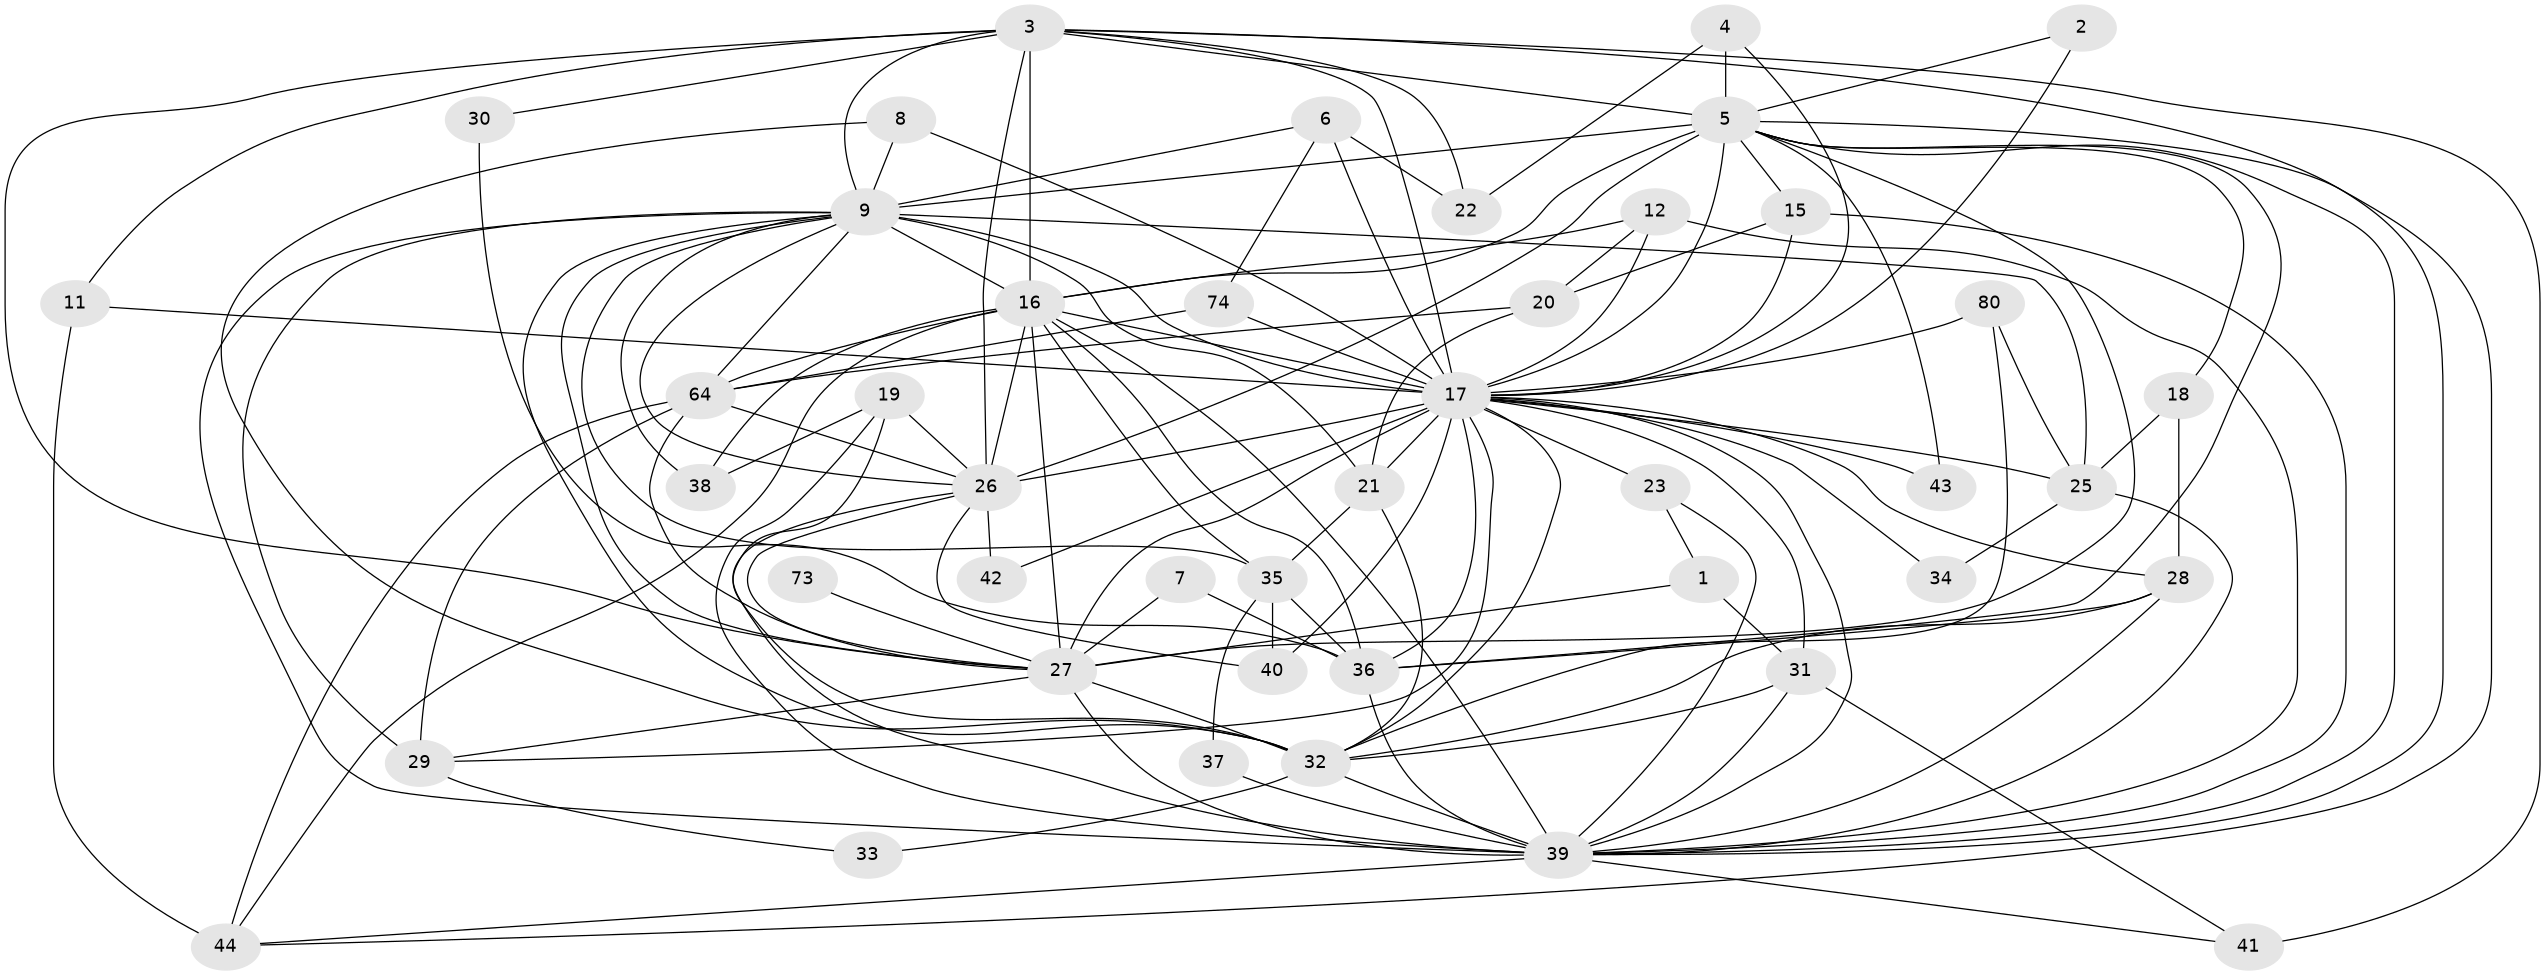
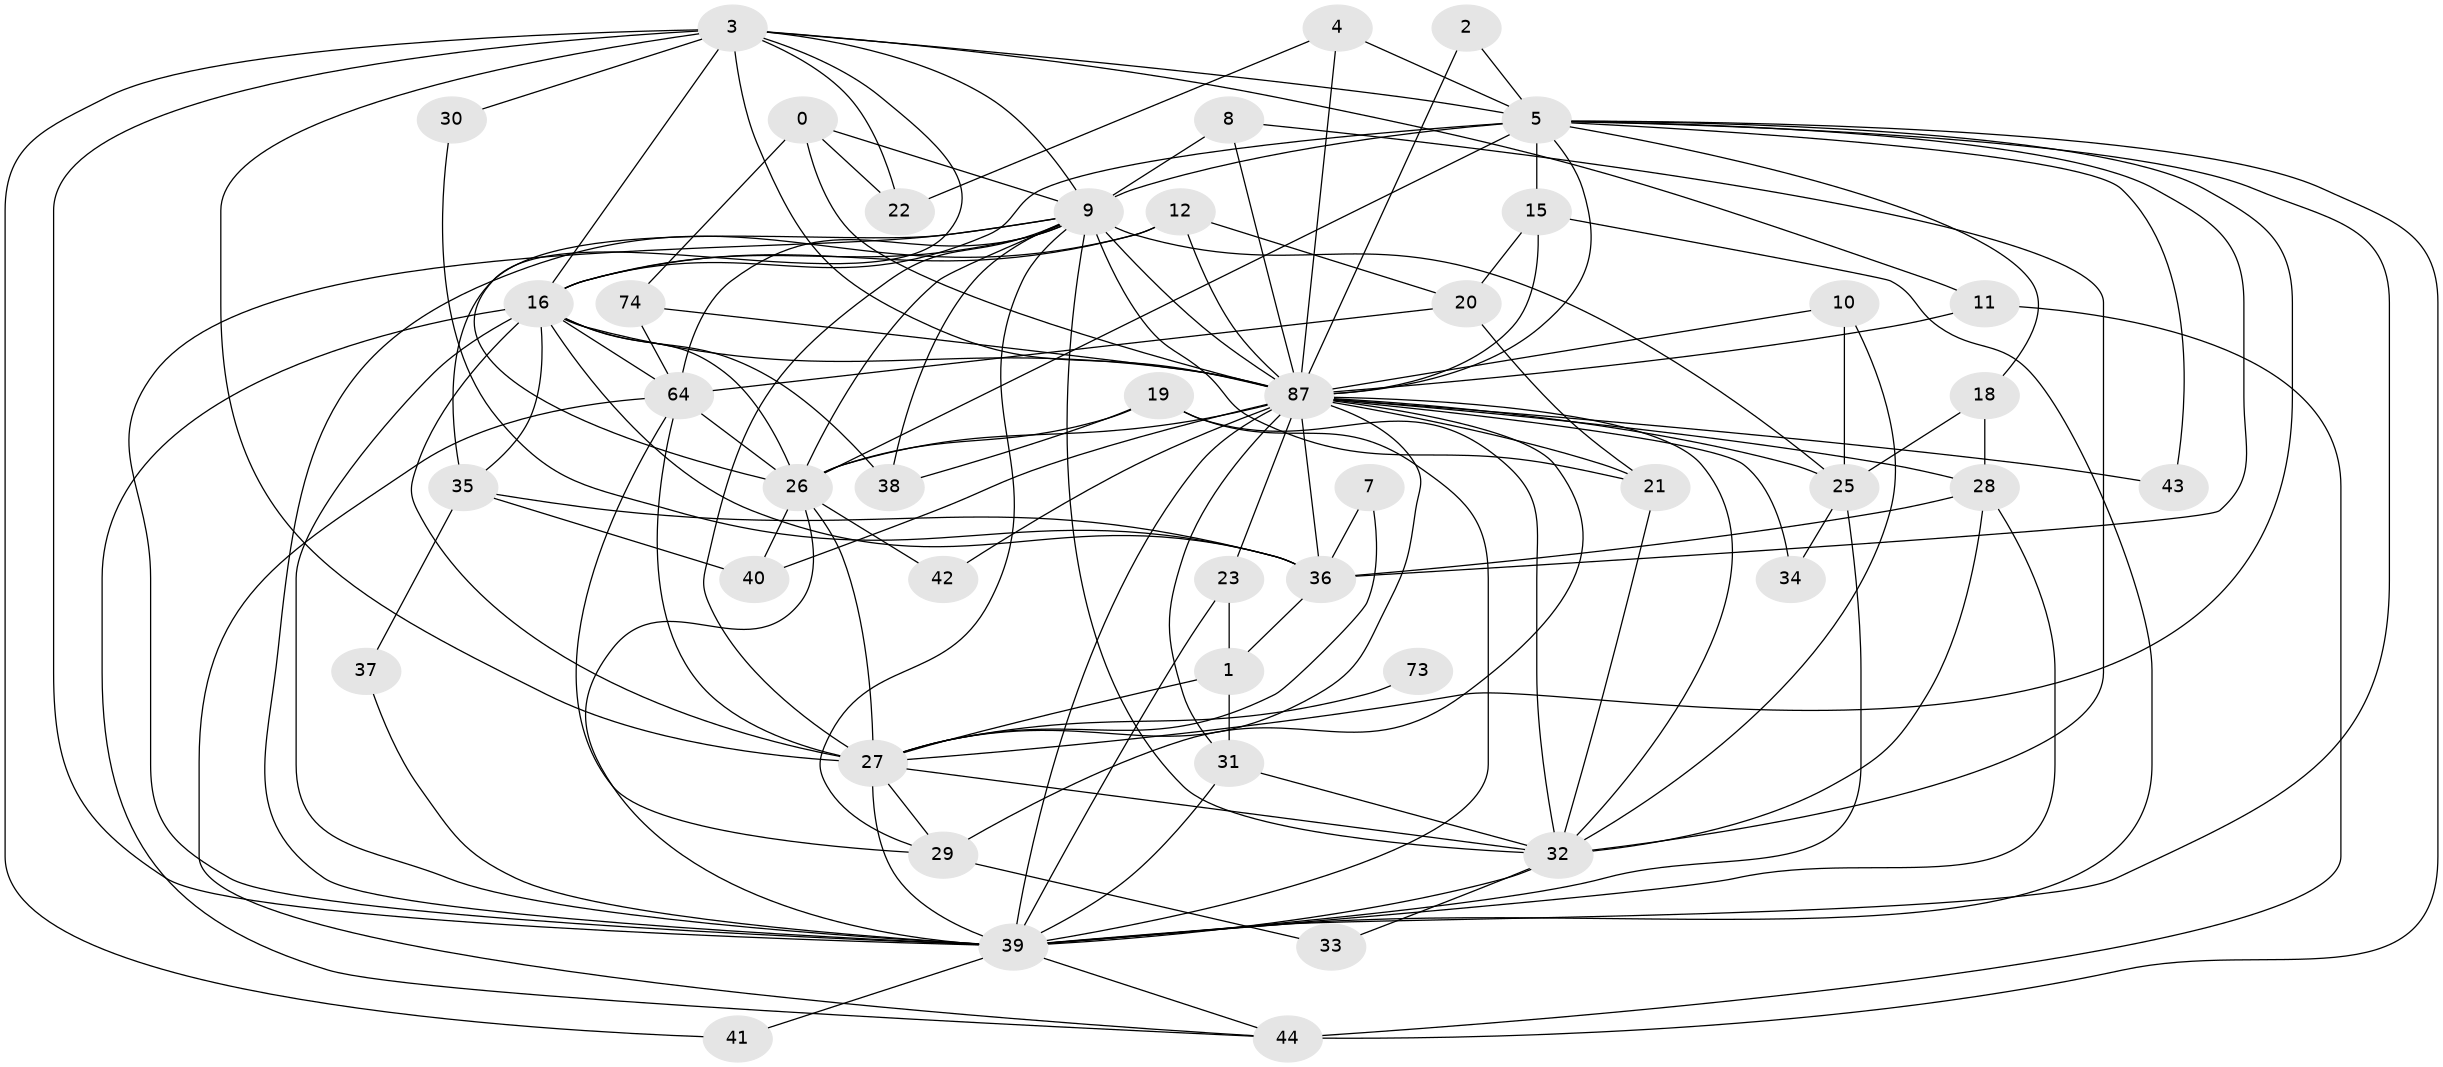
node "6": label "6" -> "0"
node "80": label "80" -> "10"
node "17": label "17" -> "87"
edge "21" -- "35": removed
edge "36" -- "39": now "36" -- "1"
edge "31" -- "41": removed
